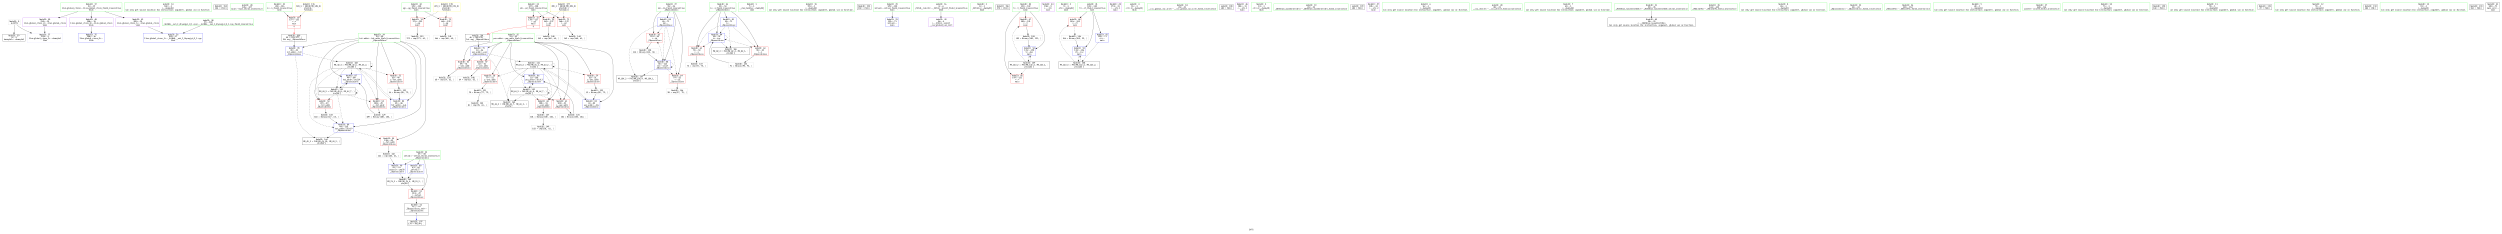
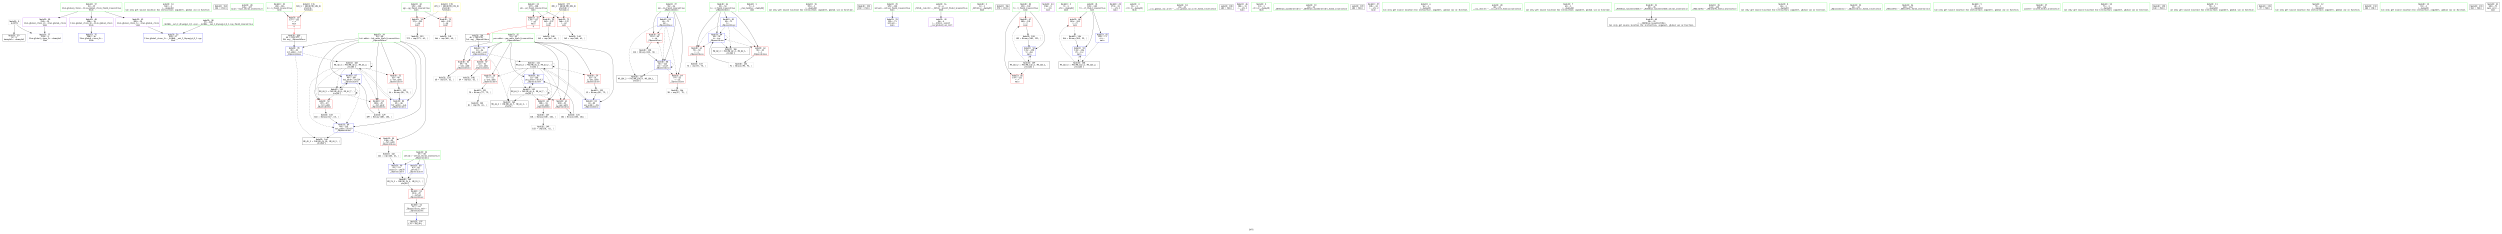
edge "NodeID: 151" -> "NodeID: 89": now "NodeID: 87" -> "NodeID: 89"
